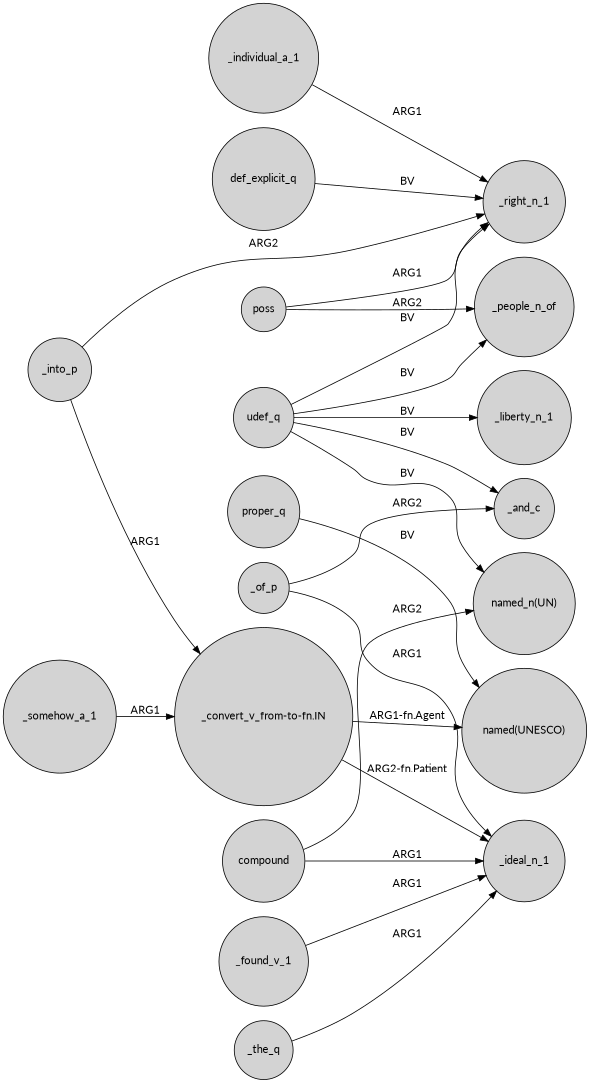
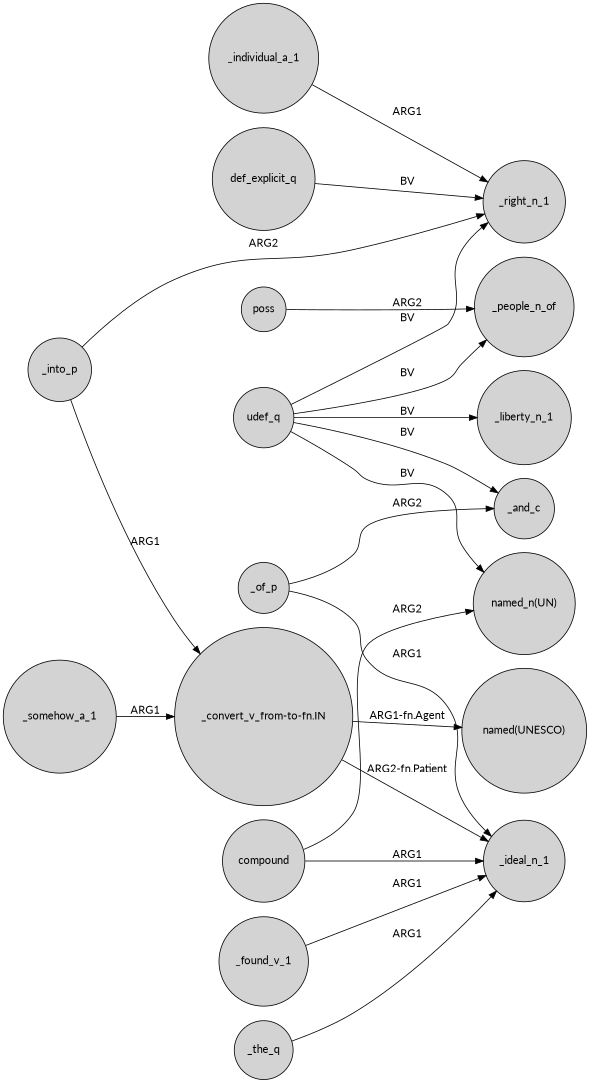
edge "poss" -> "_right_n_1": removed, label "ARG1"
node "proper_q": removed
